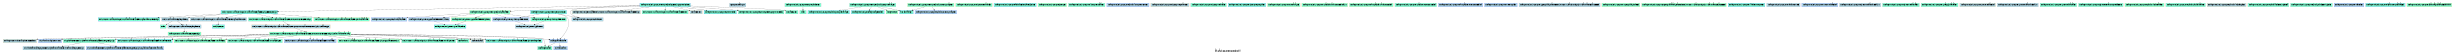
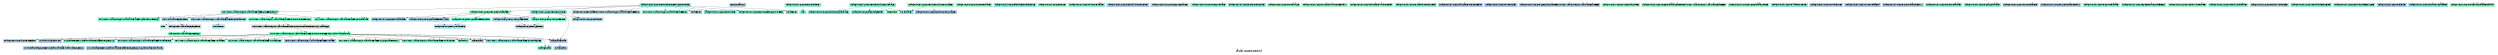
node "_ZN9LAMMPS_NS7Compute21get_griddata_by_indexEi": added
